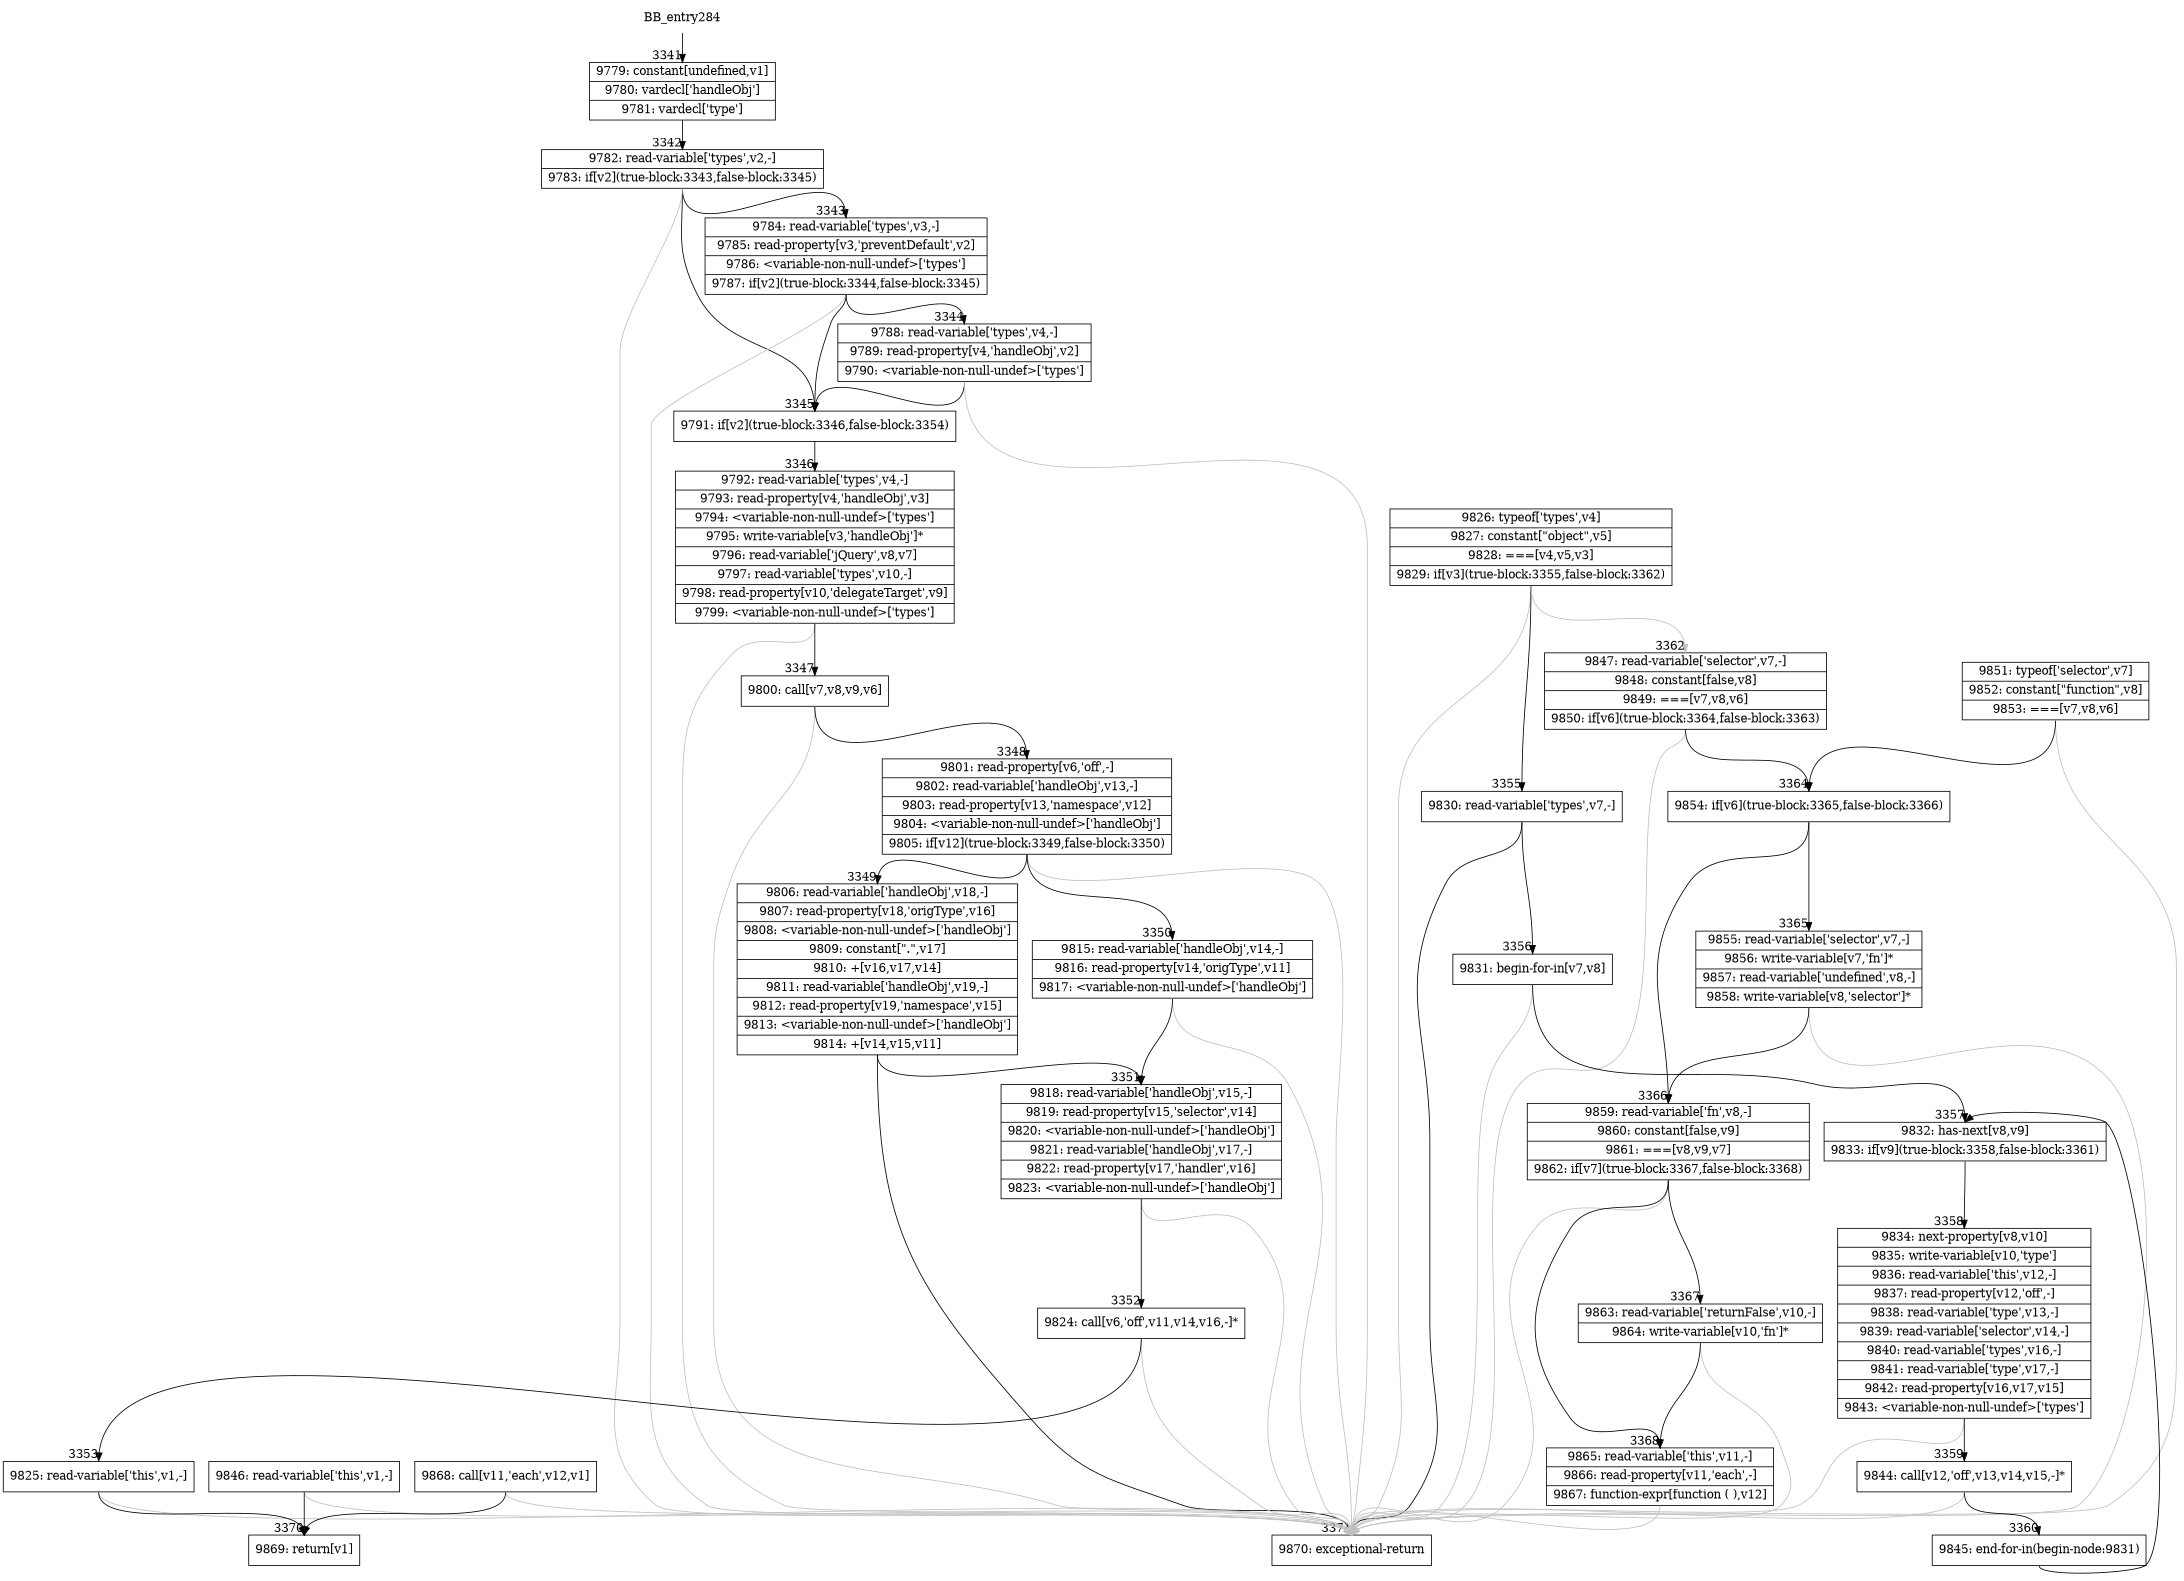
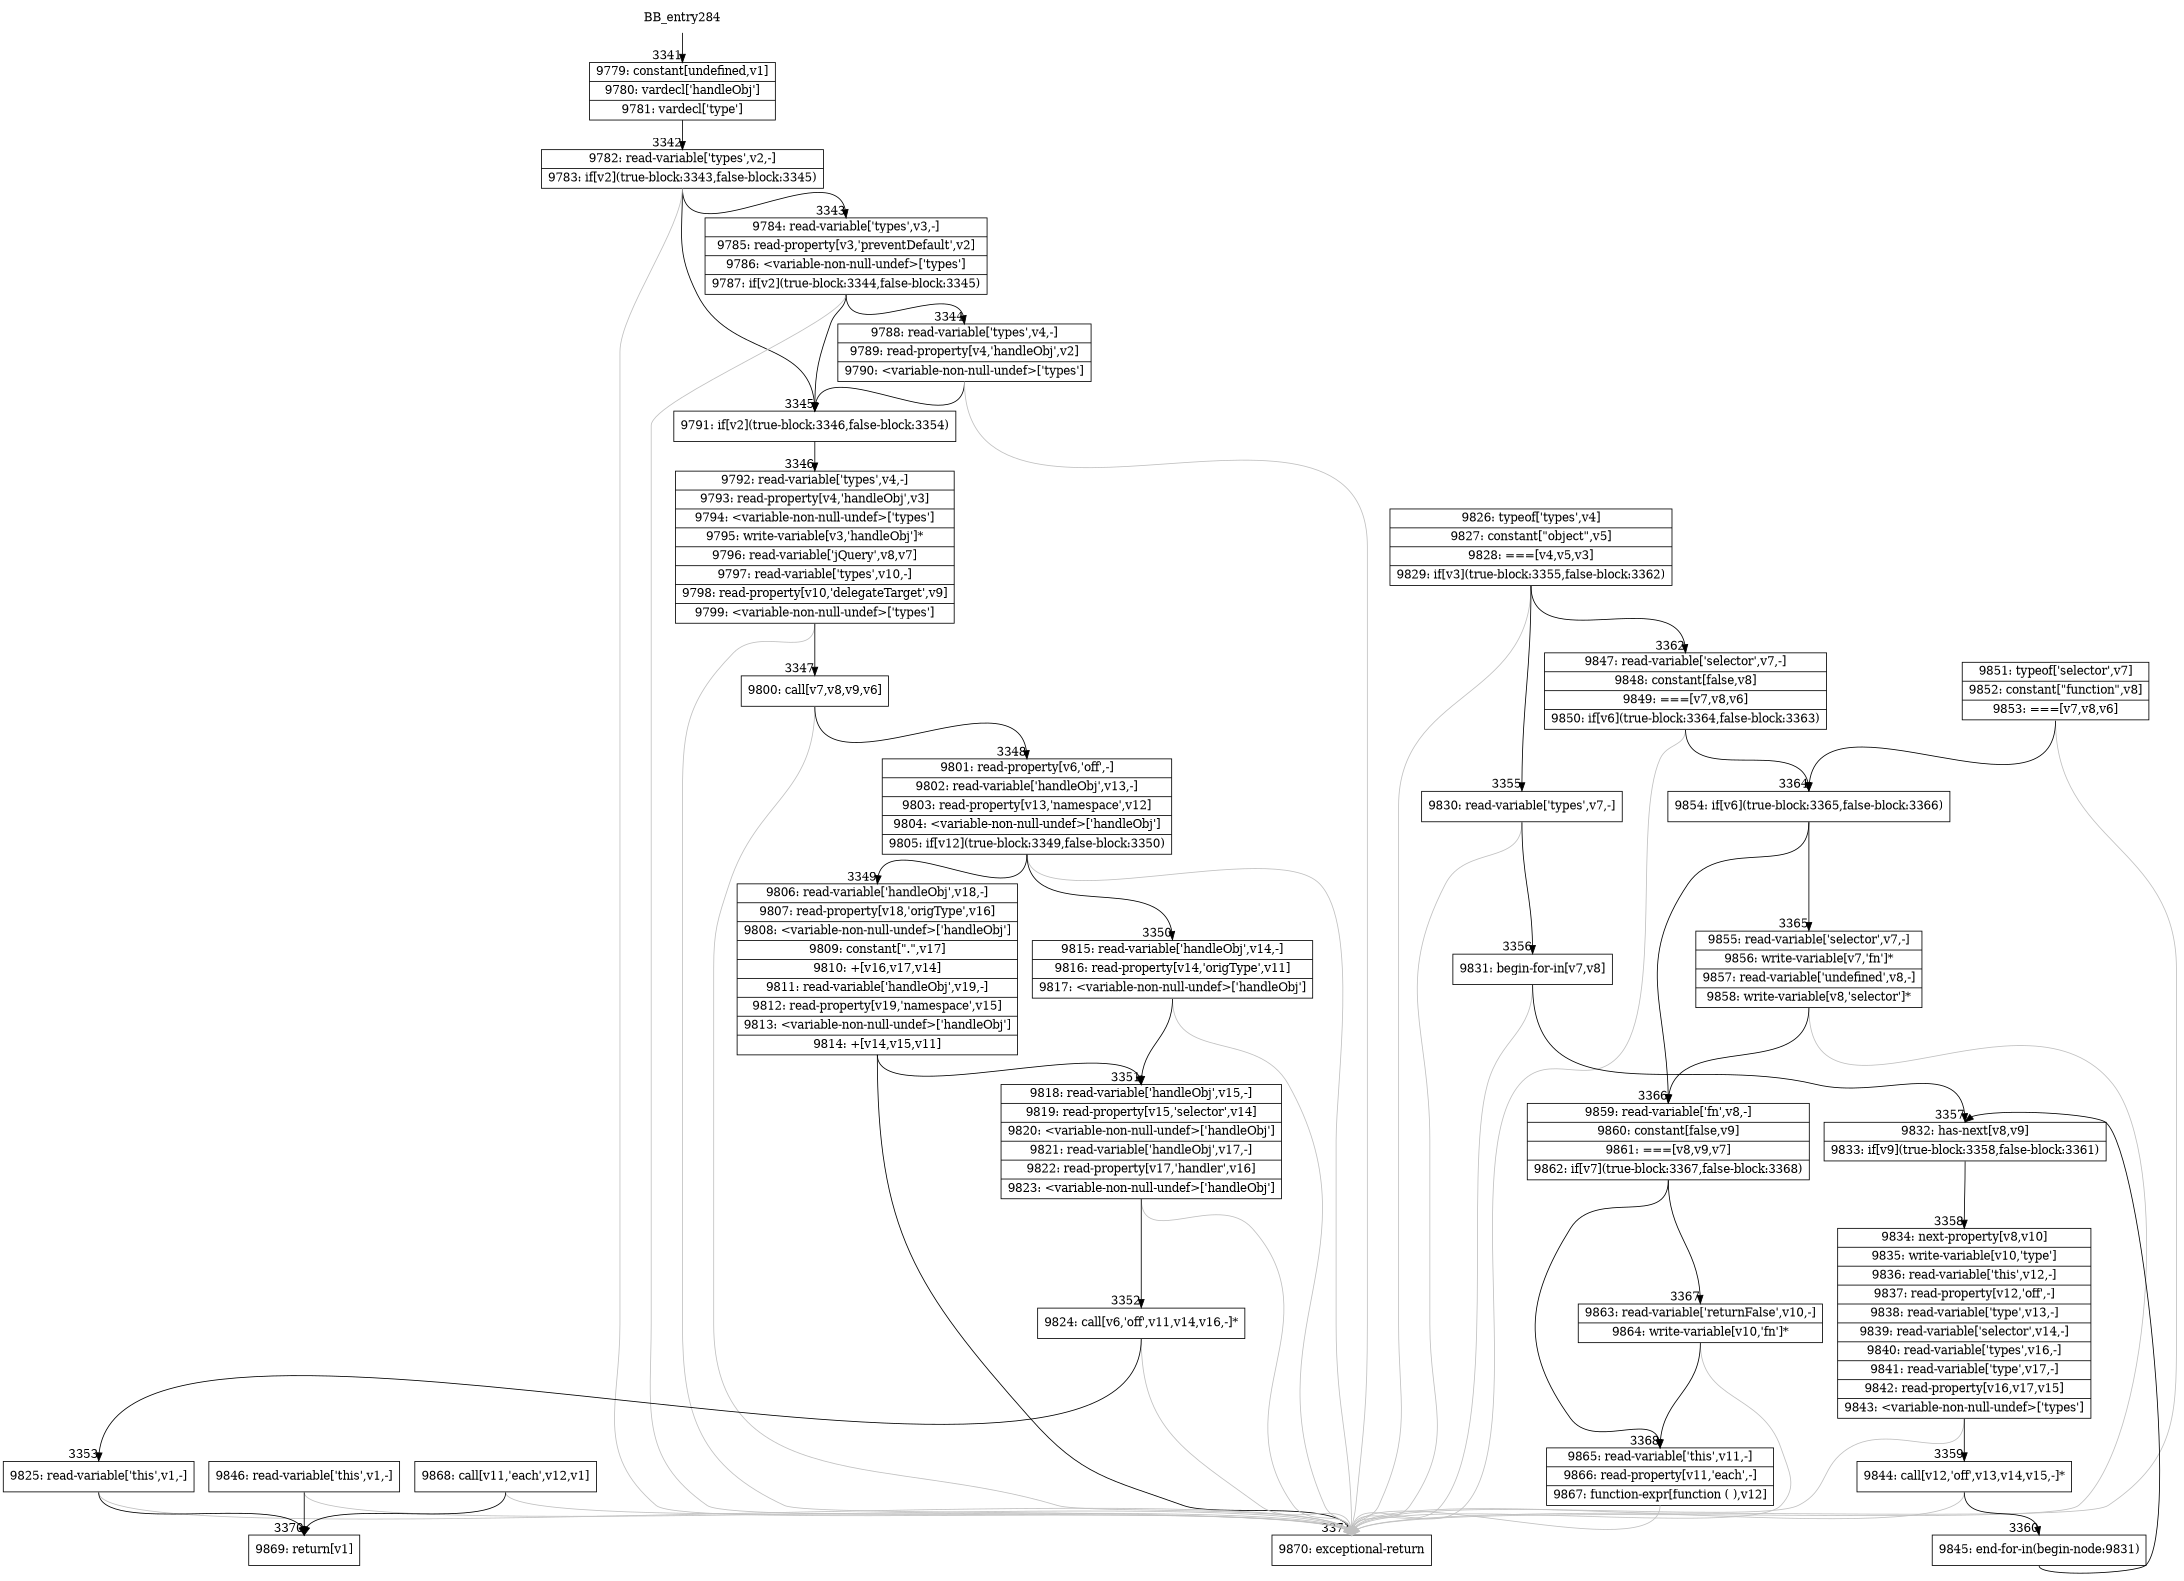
edge "9826: typeof['types',v4]" -> "9847: read-variable['selector',v7,-]": color gray -> black
edge "9830: read-variable['types',v7,-]" -> "9870: exceptional-return": color black -> gray
edge "9859: read-variable['fn',v8,-]" -> "9870: exceptional-return": removed
